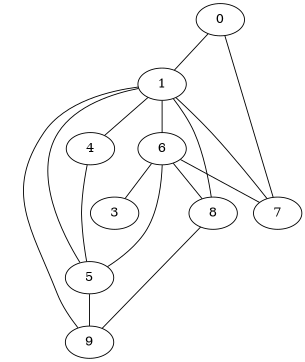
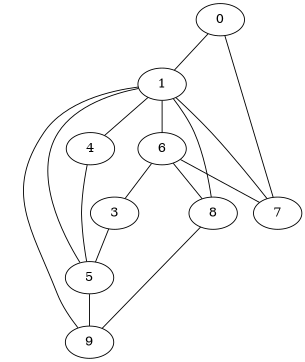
edge "6" -- "5": now "3" -- "5"
